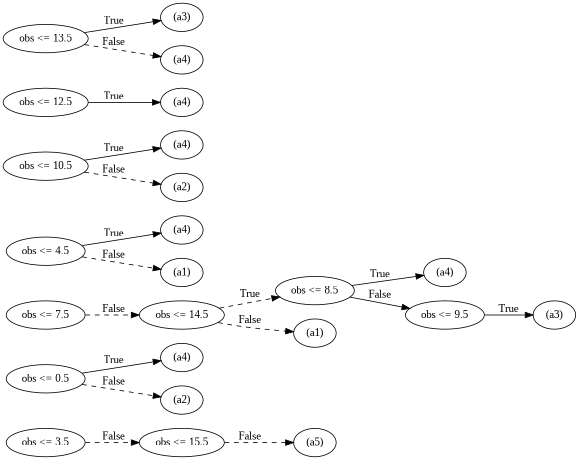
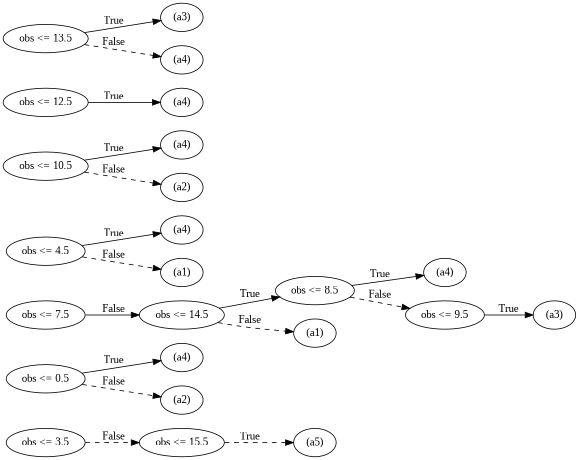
edge "obs <= 8.5" -> "obs <= 9.5": style solid -> dashed
edge "obs <= 14.5" -> "obs <= 8.5": style dashed -> solid
edge "obs <= 7.5" -> "obs <= 14.5": style dashed -> solid
edge "obs <= 15.5" -> "(a5)": label "False" -> "True"
